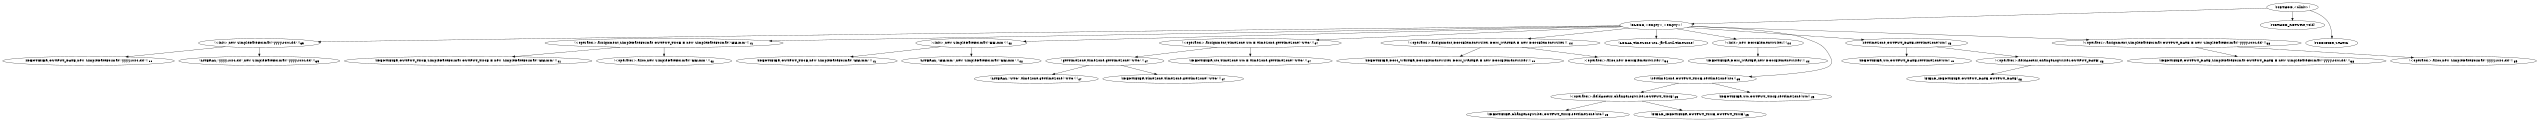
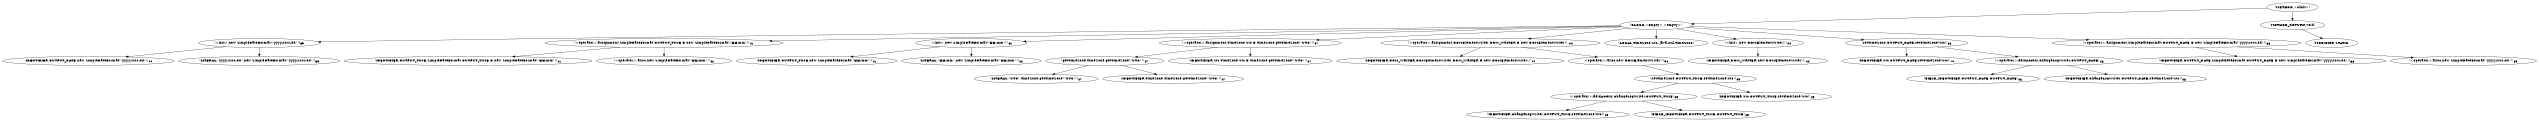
edge "(METHOD,<clinit>)" -> "(MODIFIER,STATIC)": now "(METHOD_RETURN,void)" -> "(MODIFIER,STATIC)"
edge "(BLOCK,<empty>,<empty>)" -> "(setTimeZone,OUTPUT_TIME.setTimeZone(utc))": now "(<operator>.alloc,new DOMElementWriter())" -> "(setTimeZone,OUTPUT_TIME.setTimeZone(utc))"
node "(setTimeZone,OUTPUT_DATE.setTimeZone(utc))": text "48" -> "38"
node "(IDENTIFIER,ChangeLogWriter,OUTPUT_DATE.setTimeZone(utc))": added
